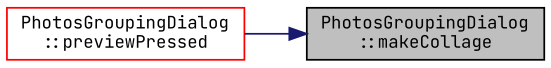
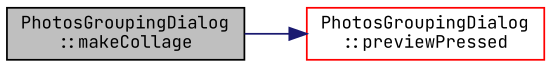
edge "PhotosGroupingDialog ::previewPressed" -> "PhotosGroupingDialog ::makeCollage": reversed
